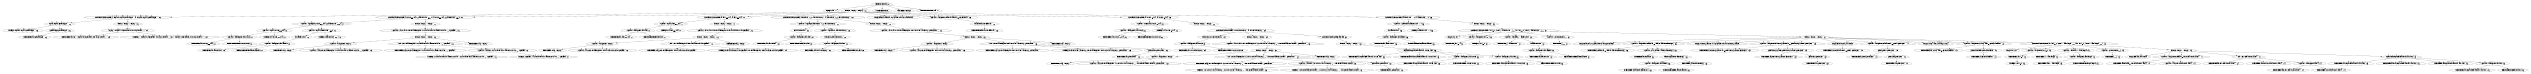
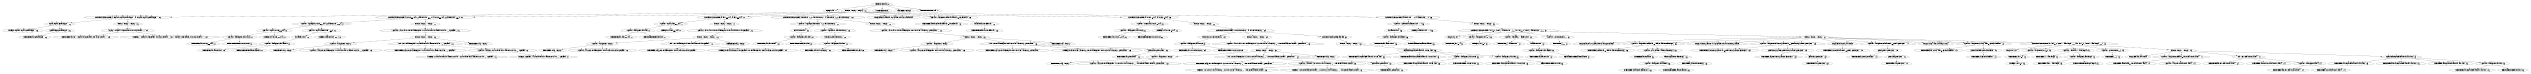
node "(IDENTIFIER,fileUtils,FileUtils fileUtils = newFileUtils())": added
